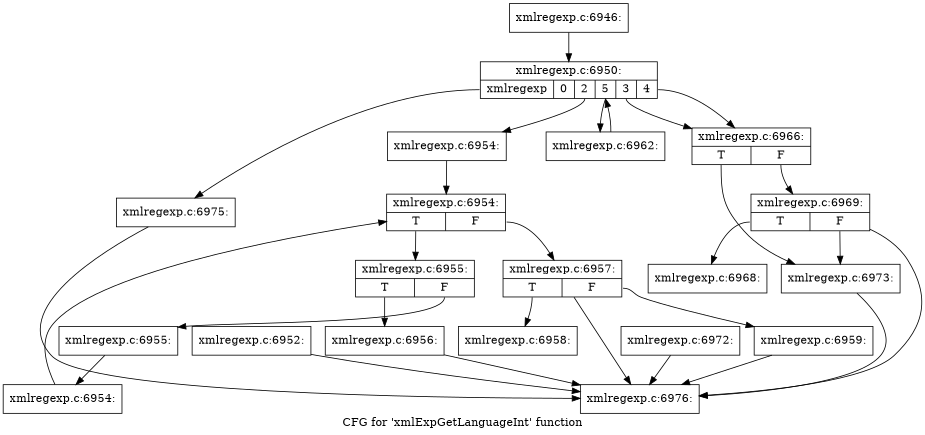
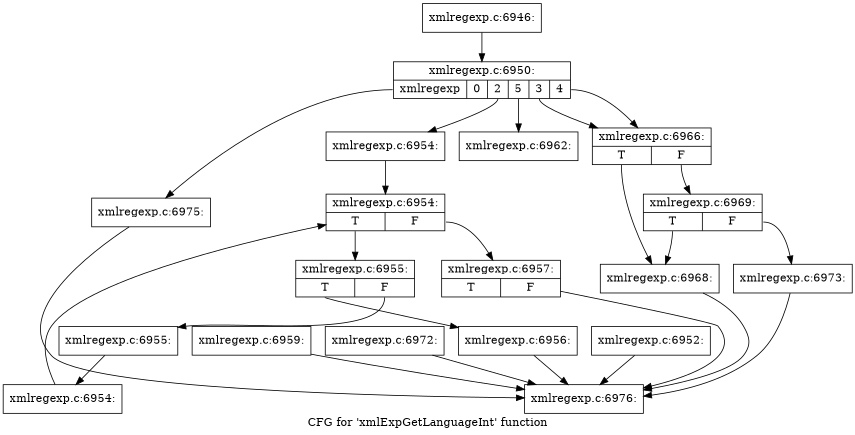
edge "xmlregexp.c:6962:" -> "xmlregexp.c:6950:": removed
edge "xmlregexp.c:6966:" -> "xmlregexp.c:6973:": now "xmlregexp.c:6966:" -> "xmlregexp.c:6968:"
edge "xmlregexp.c:6957:" -> "xmlregexp.c:6959:": removed
node "xmlregexp.c:6958:": removed
edge "xmlregexp.c:6969:" -> "xmlregexp.c:6976:": now "xmlregexp.c:6968:" -> "xmlregexp.c:6976:"
